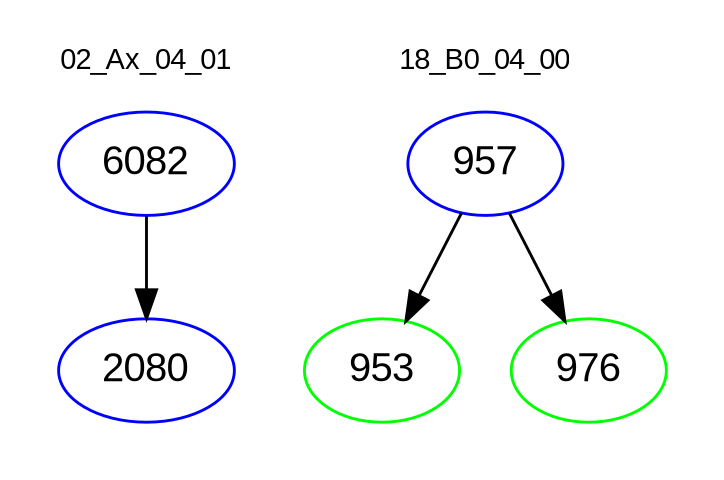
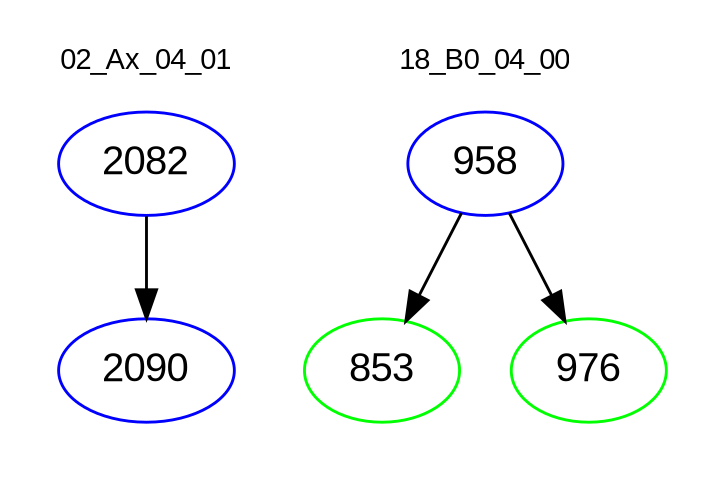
node "6082": label "6082" -> "2082"
node "957": label "957" -> "958"
node "2080": label "2080" -> "2090"
node "953": label "953" -> "853"
